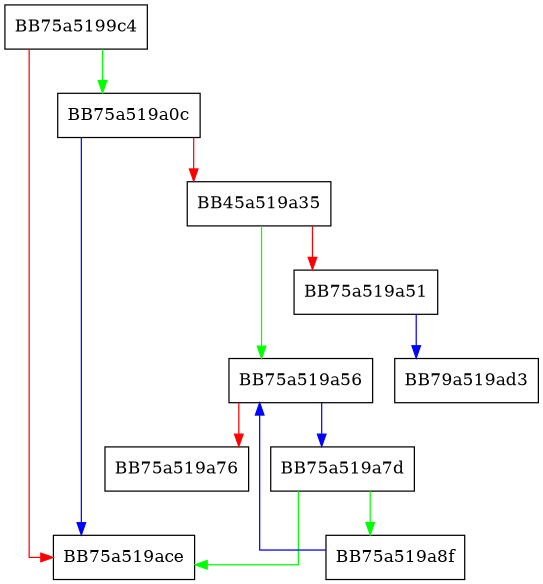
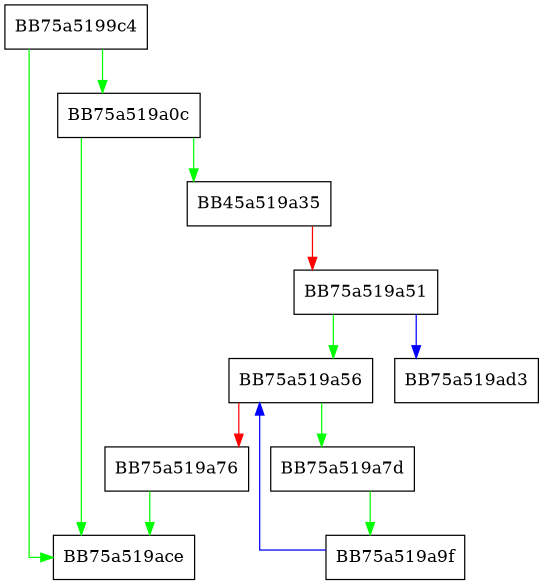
edge "BB75a519a0c" -> "BB45a519a35": color red -> green
edge "BB45a519a35" -> "BB75a519a56": now "BB75a519a51" -> "BB75a519a56"
edge "BB75a5199c4" -> "BB75a519ace": color red -> green
edge "BB75a519a0c" -> "BB75a519ace": color blue -> green
node "BB79a519ad3": label "BB79a519ad3" -> "BB75a519ad3"
edge "BB75a519a56" -> "BB75a519a7d": color blue -> green
node "BB75a519a8f": label "BB75a519a8f" -> "BB75a519a9f"
edge "BB75a519a7d" -> "BB75a519ace": now "BB75a519a76" -> "BB75a519ace"
